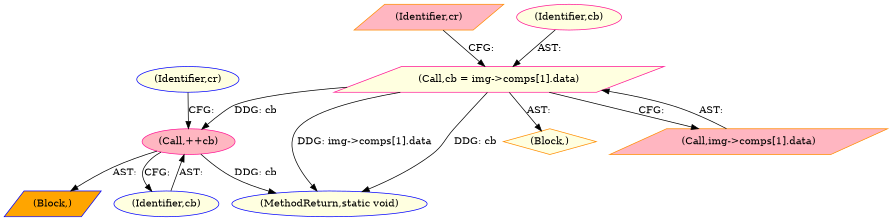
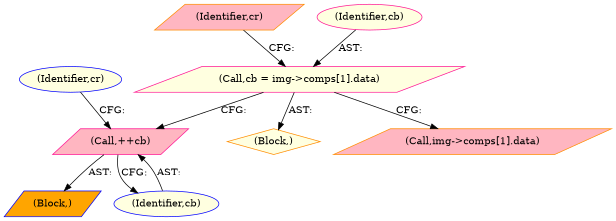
edge "(Call,img->comps[1].data)" -> "(Call,cb = img->comps[1].data)": removed, label "AST:"
edge "(Call,cb = img->comps[1].data)" -> "(Call,++cb)": label "DDG: cb" -> "CFG: "
node "(Call,++cb)": shape ellipse -> parallelogram
node "(MethodReturn,static void)": removed
